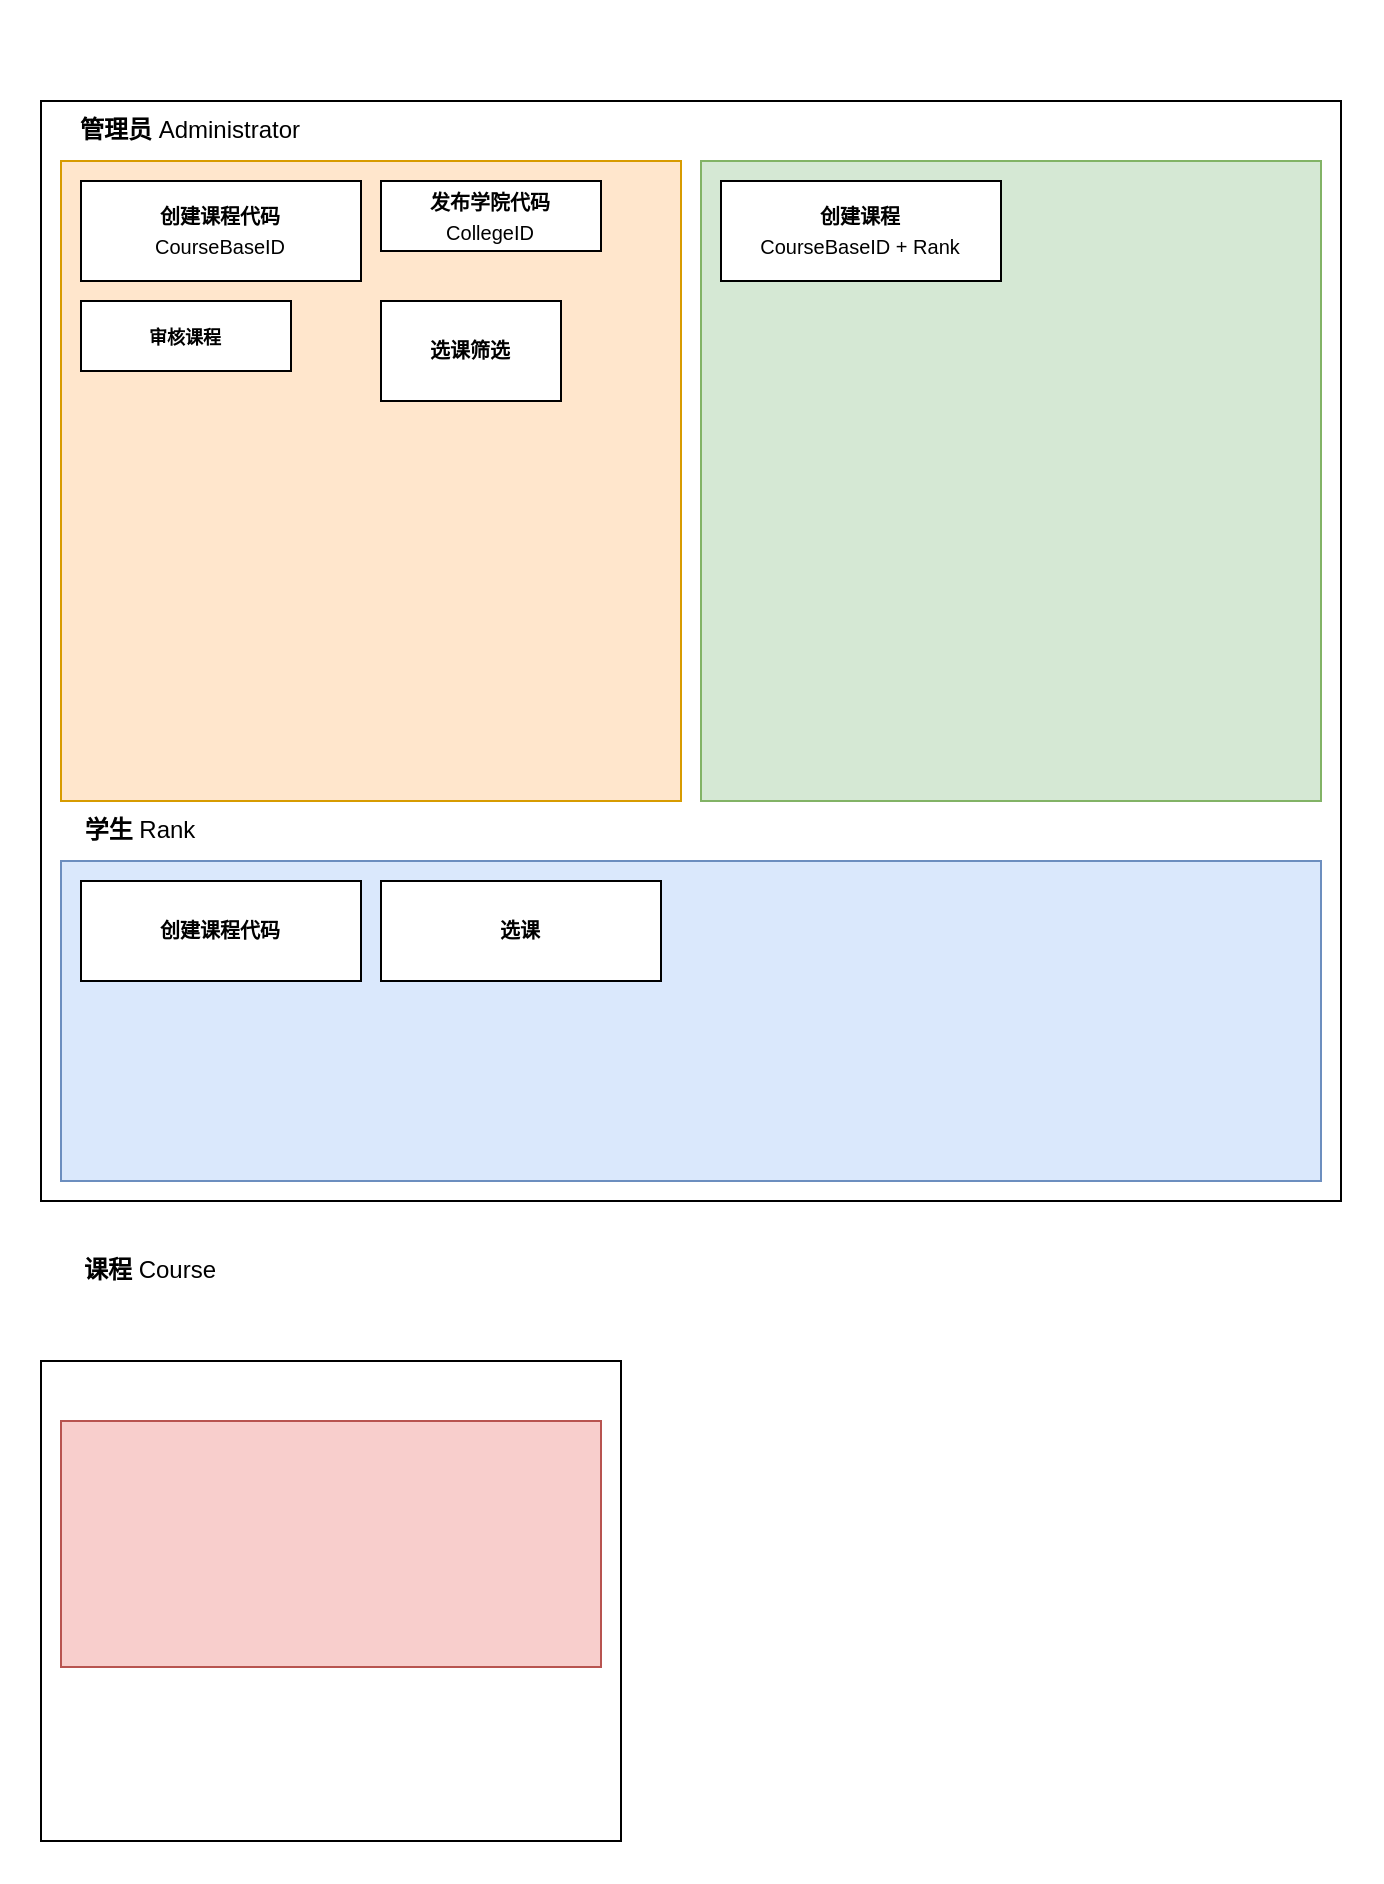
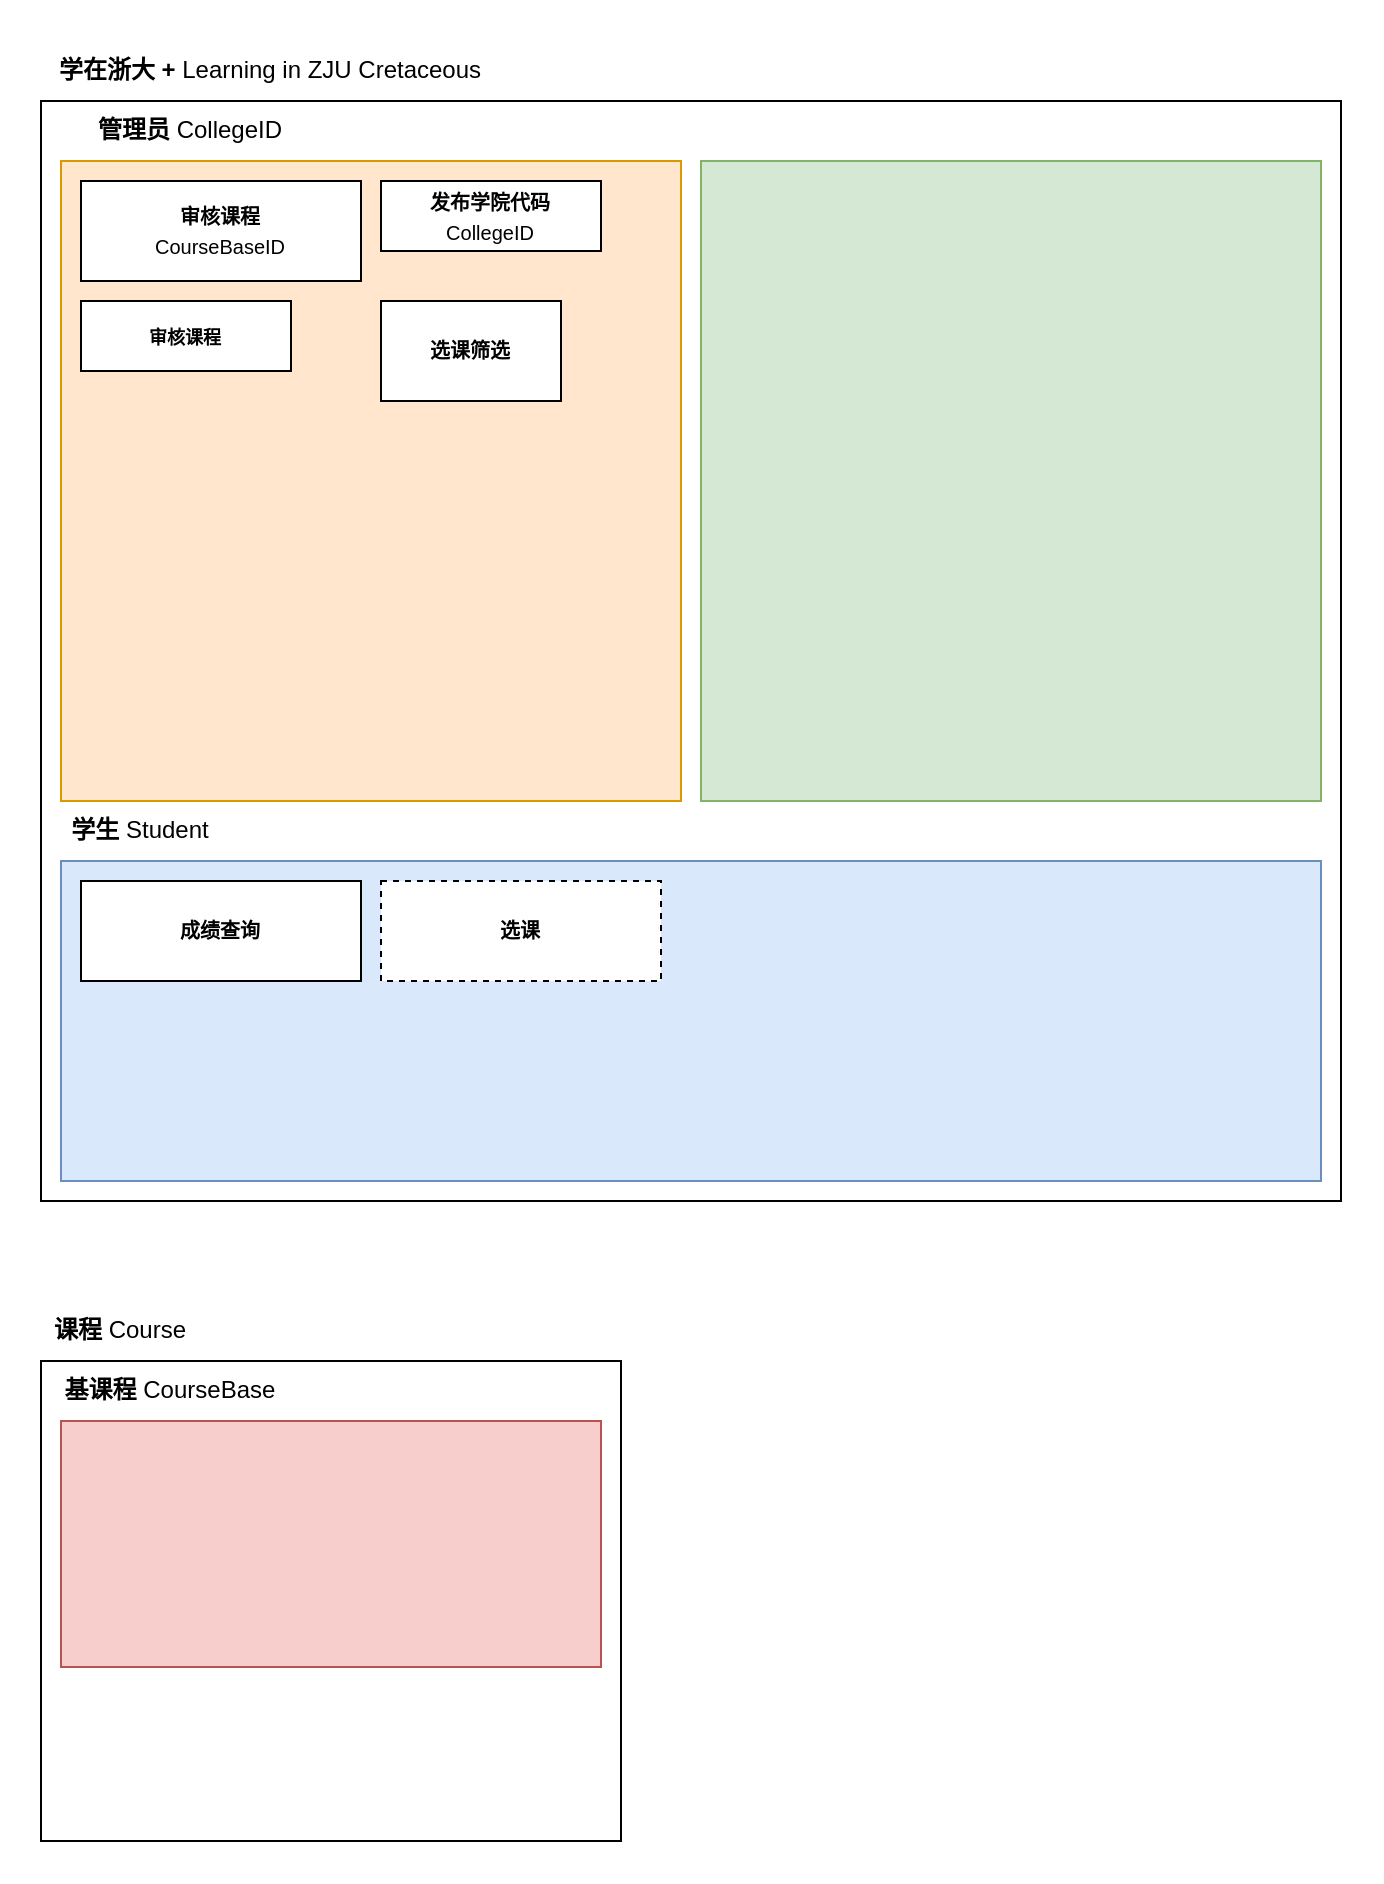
node "学在浙大 + Learning in ZJU Cretaceous": added
node "管理员 Administrator": label "管理员 Administrator" -> "管理员 CollegeID"
node "创建课程代码 CourseBaseID": label "创建课程代码 CourseBaseID" -> "审核课程 CourseBaseID"
node "创建课程 CourseBaseID + Rank": removed
node "学生 Rank": label "学生 Rank" -> "学生 Student"
node "创建课程代码": label "创建课程代码" -> "成绩查询"
node "选课": style solid -> dashed
node "课程 Course": moved (151, 1271) -> (121, 1331)
node "基课程 CourseBase": added
